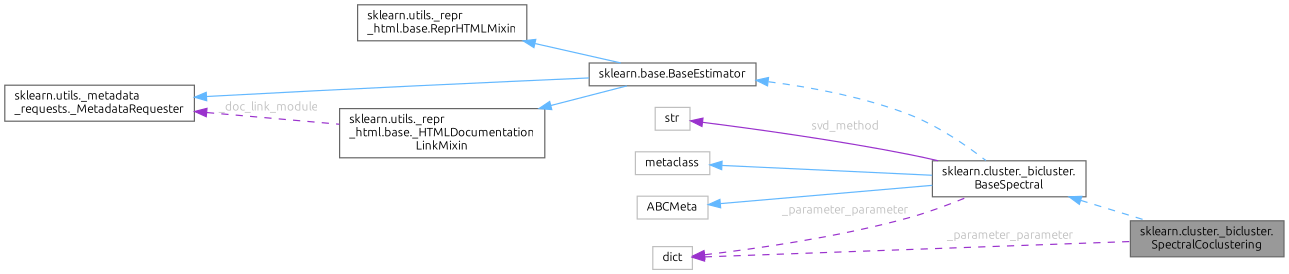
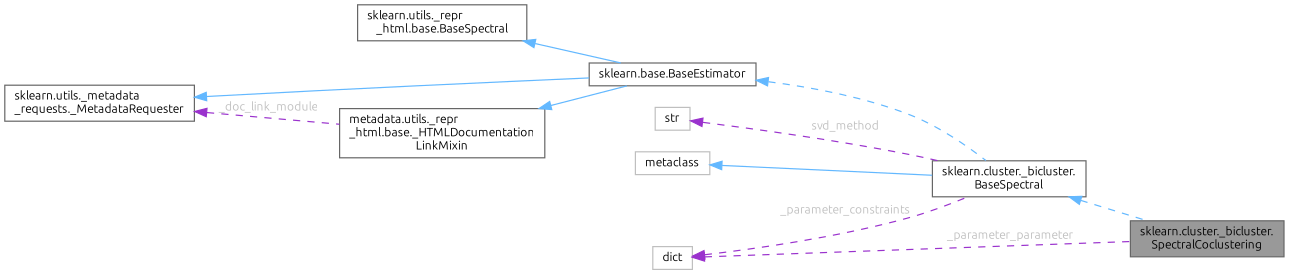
node "sklearn.utils._repr _html.base.ReprHTMLMixin": label "sklearn.utils._repr _html.base.ReprHTMLMixin" -> "sklearn.utils._repr _html.base.BaseSpectral"
node "sklearn.utils._repr _html.base._HTMLDocumentation LinkMixin": label "sklearn.utils._repr _html.base._HTMLDocumentation LinkMixin" -> "metadata.utils._repr _html.base._HTMLDocumentation LinkMixin"
edge "sklearn.cluster._bicluster. BaseSpectral" -> "str": style solid -> dashed
node "ABCMeta": removed
edge "sklearn.cluster._bicluster. BaseSpectral" -> "dict": label " _parameter_parameter" -> " _parameter_constraints"
